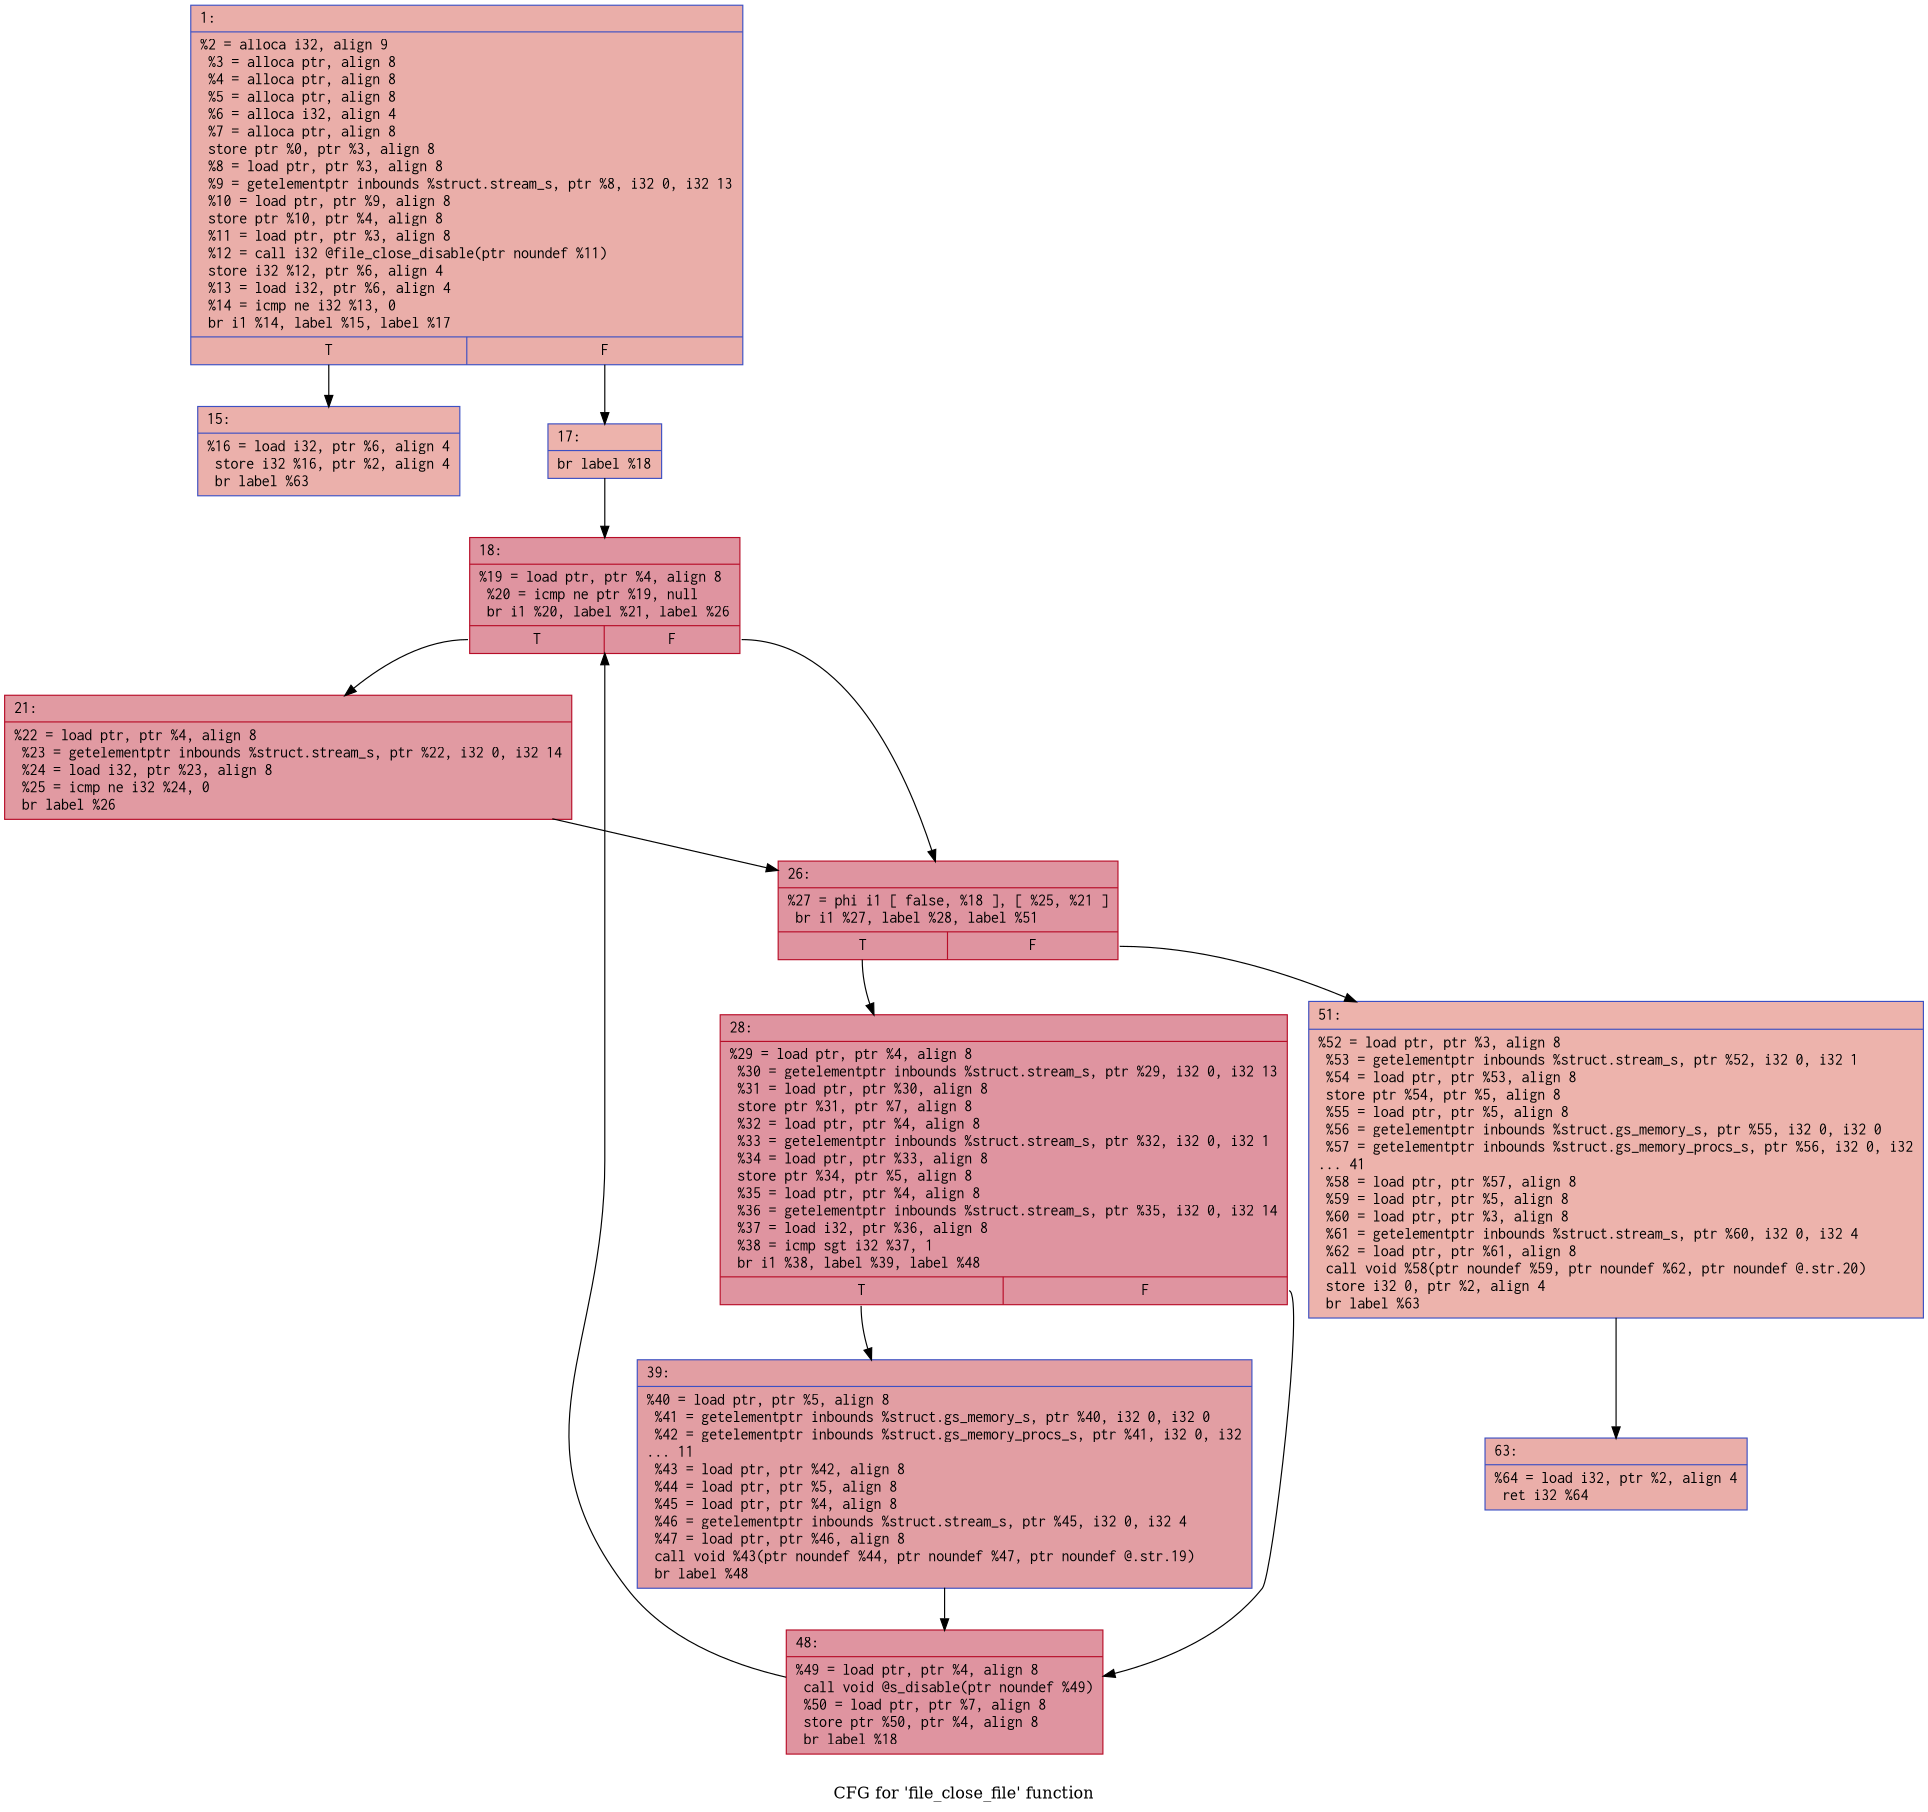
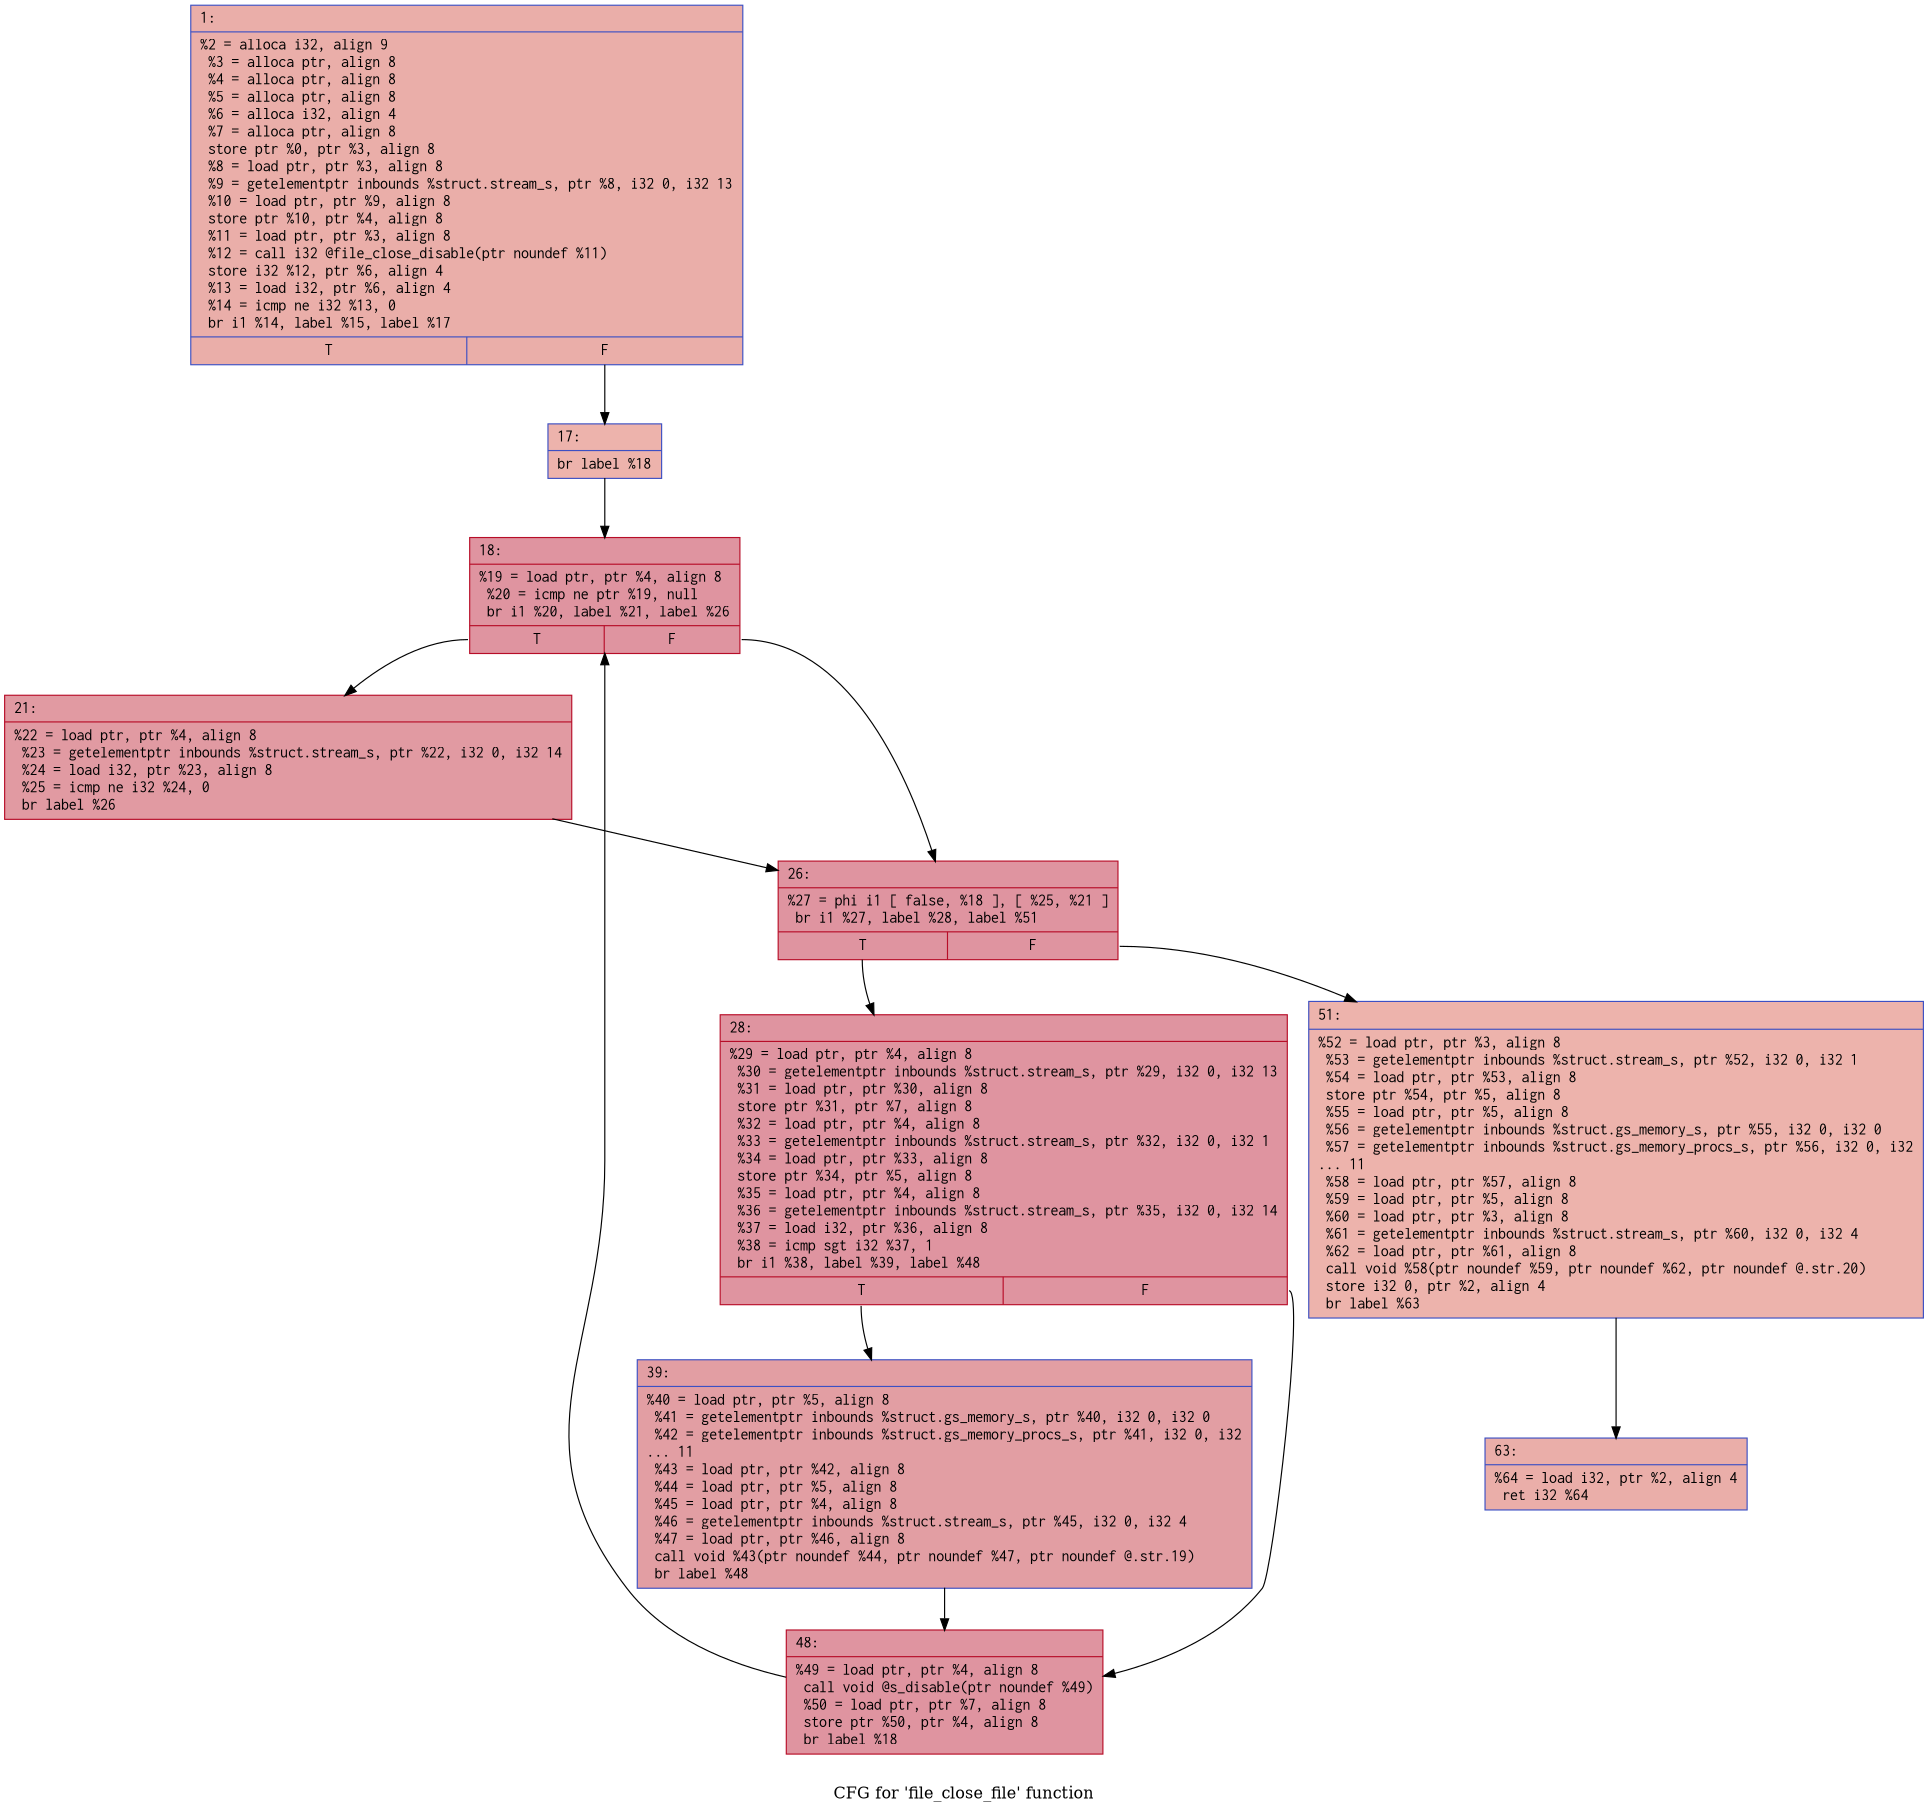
node "15:": removed
node "51:": text "... 41" -> "... 11"
